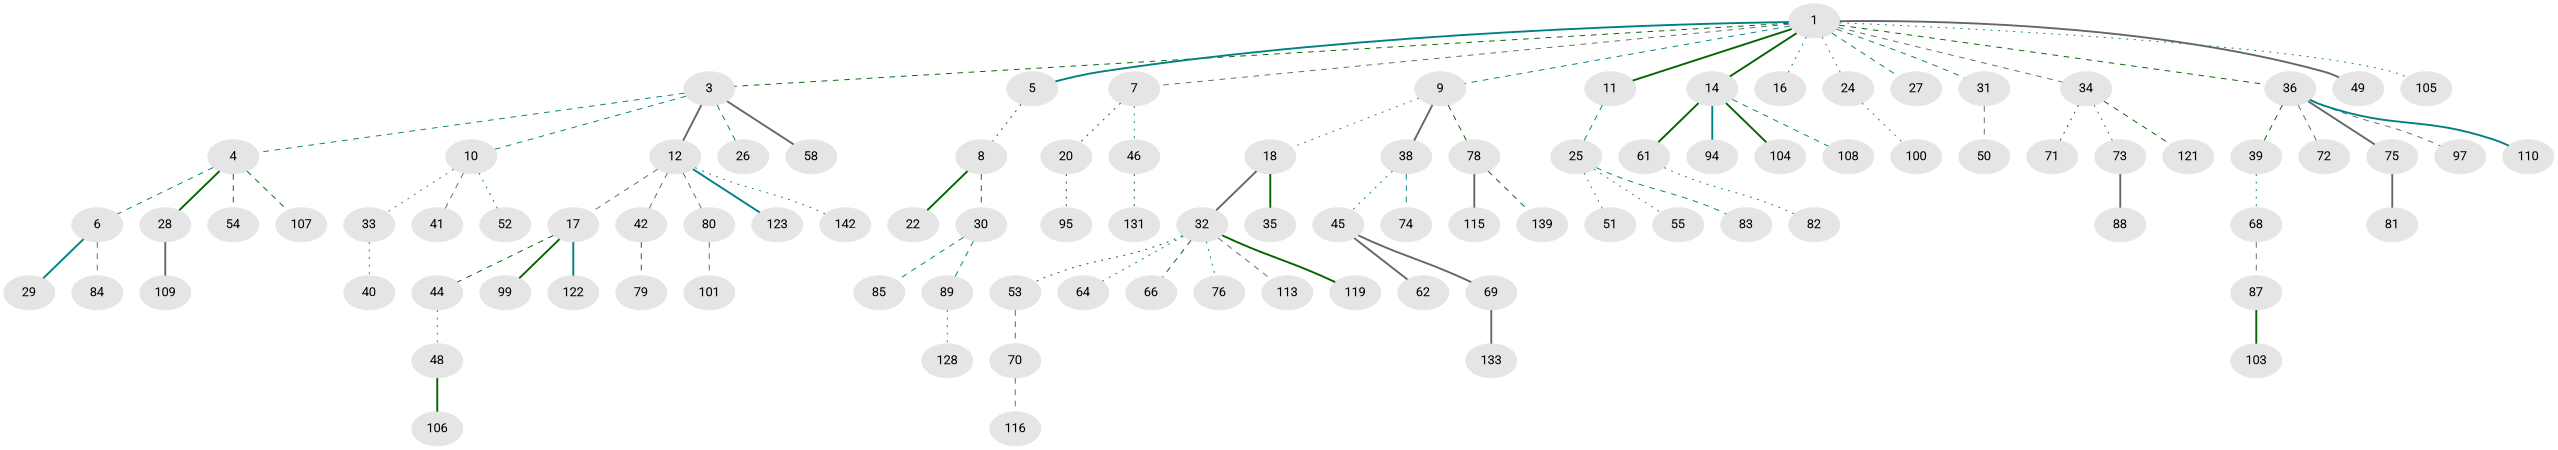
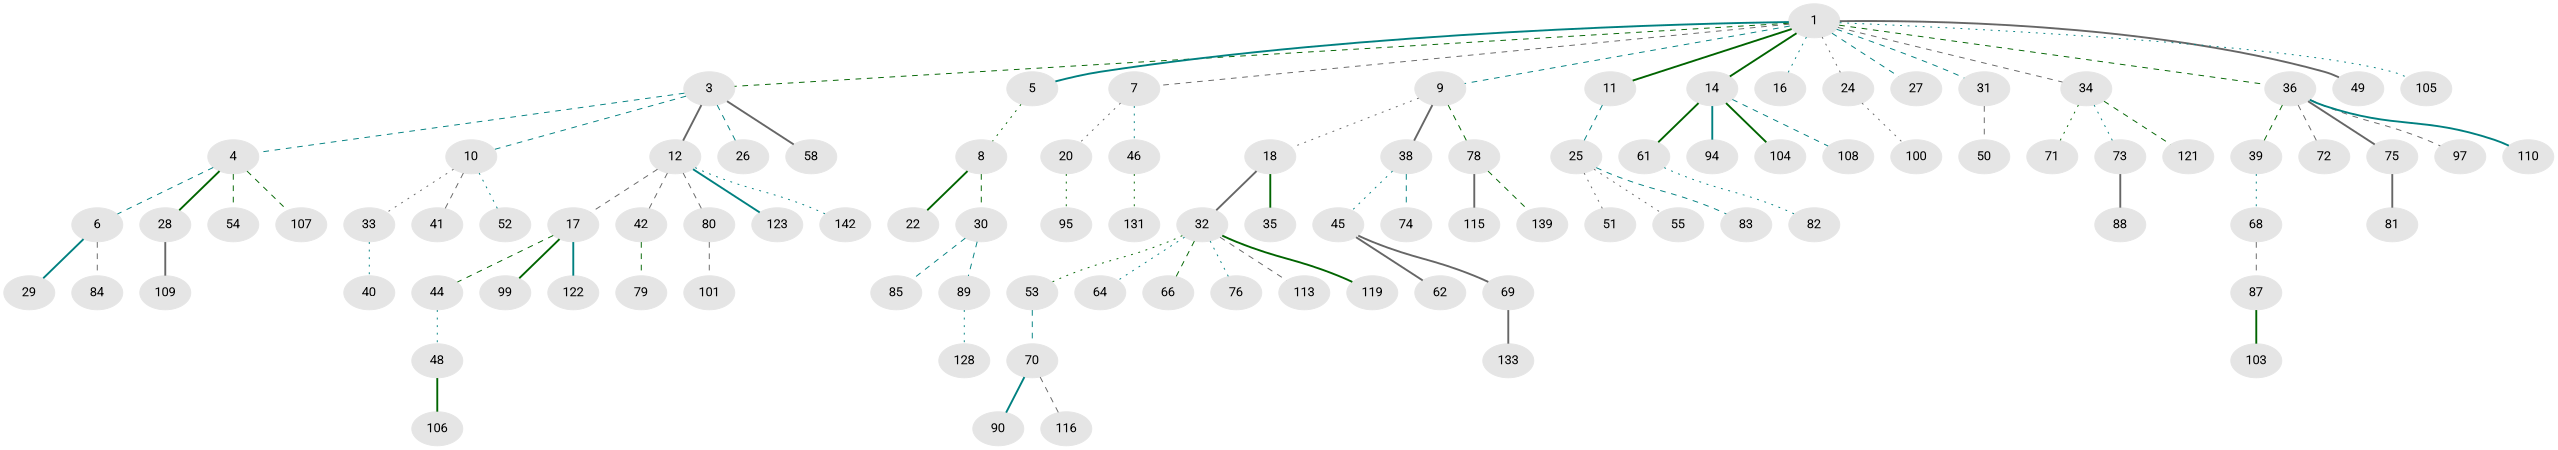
edge "7" -- "20": color darkgreen -> gray40
node "90": added
